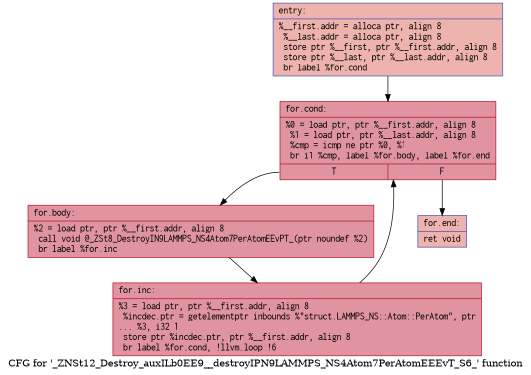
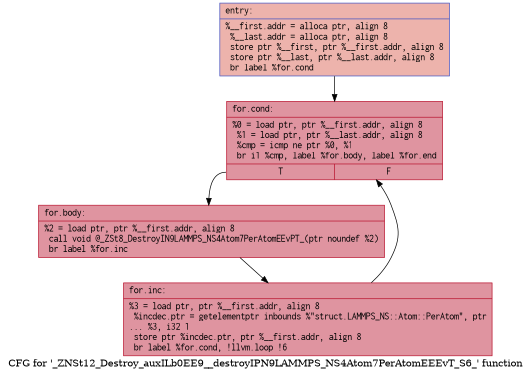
node "for.end:": removed
